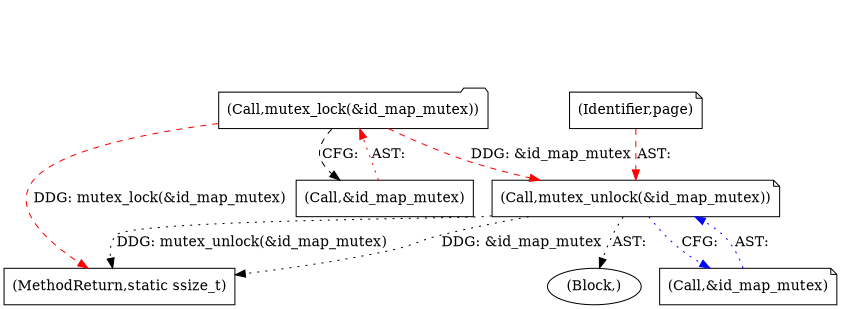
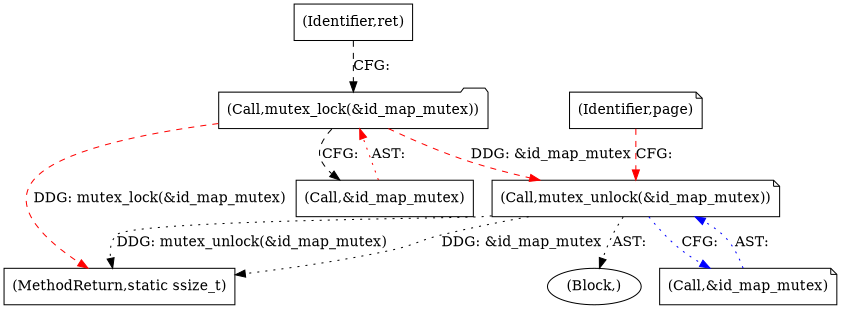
node "(Identifier,ret)": added
edge "(Identifier,page)" -> "(Call,mutex_unlock(&id_map_mutex))": label "AST: " -> "CFG: "
